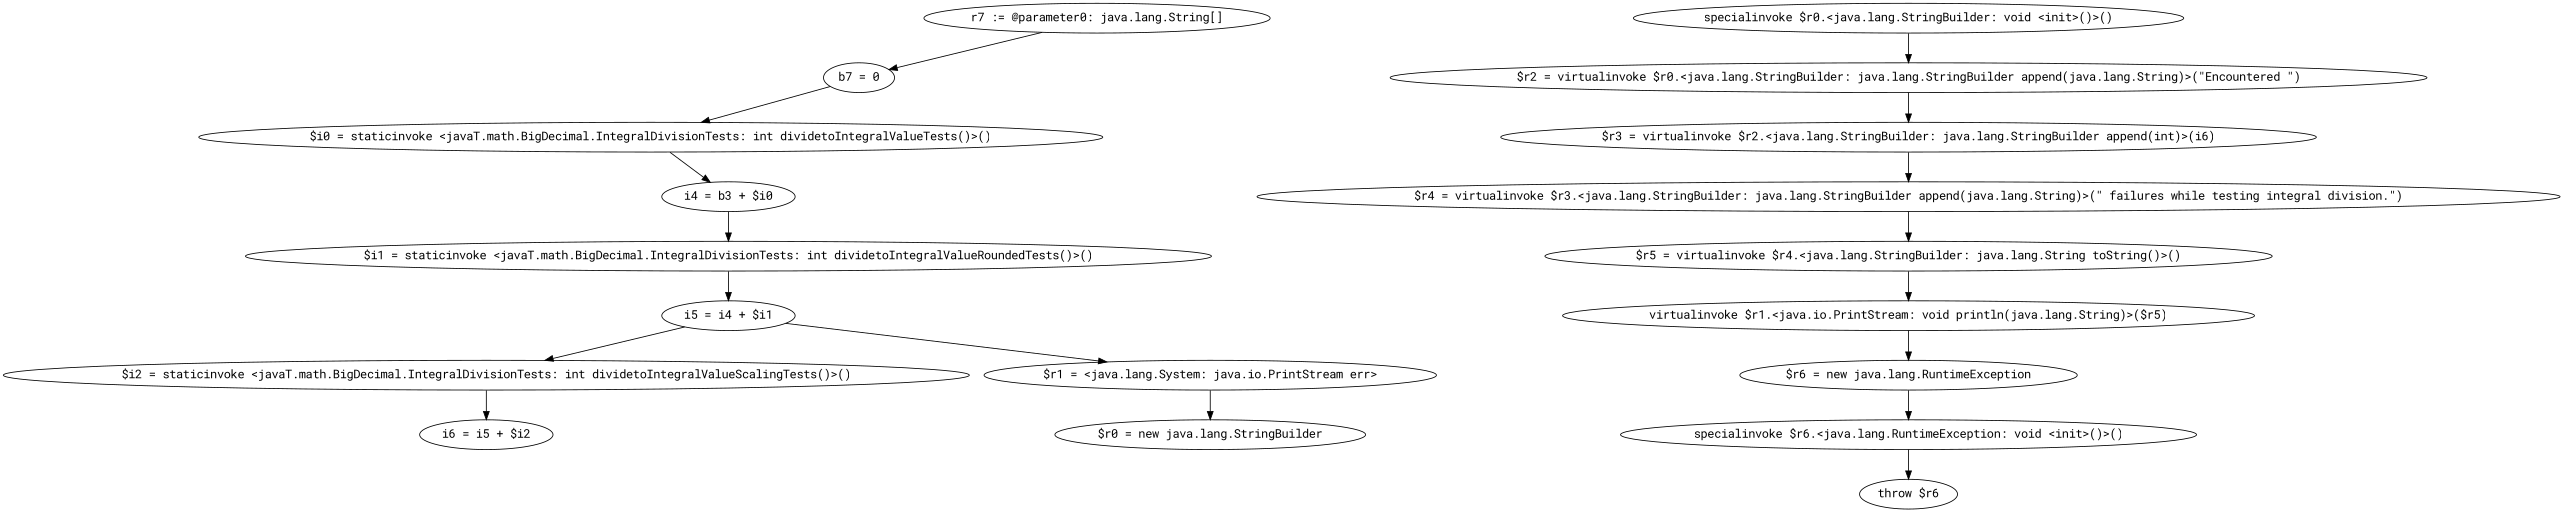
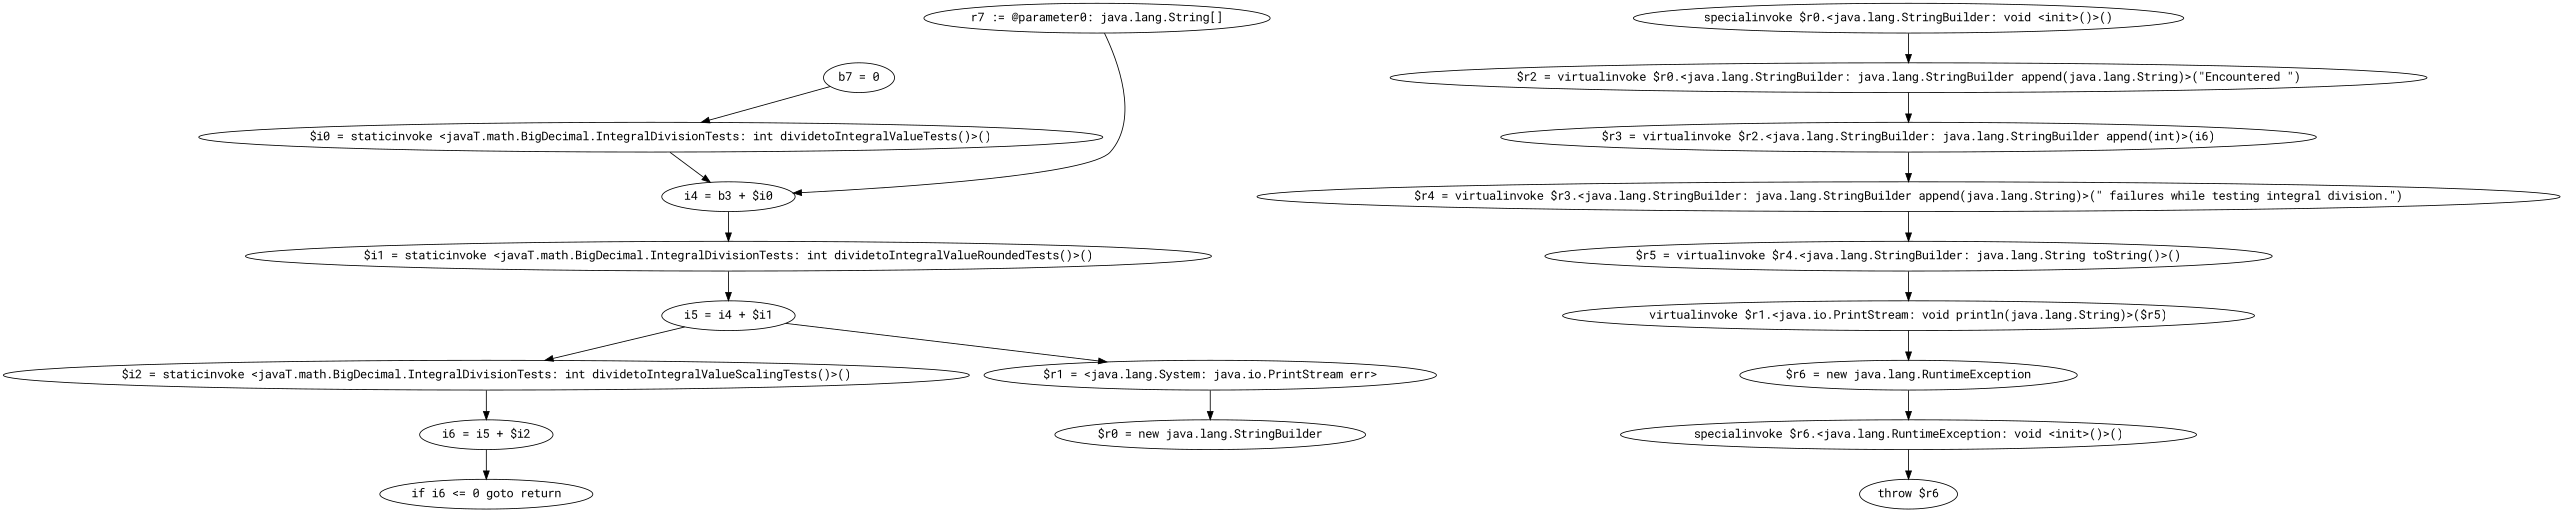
edge "r7 := @parameter0: java.lang.String[]" -> "b7 = 0": now "r7 := @parameter0: java.lang.String[]" -> "i4 = b3 + $i0"
node "if i6 <= 0 goto return": added
